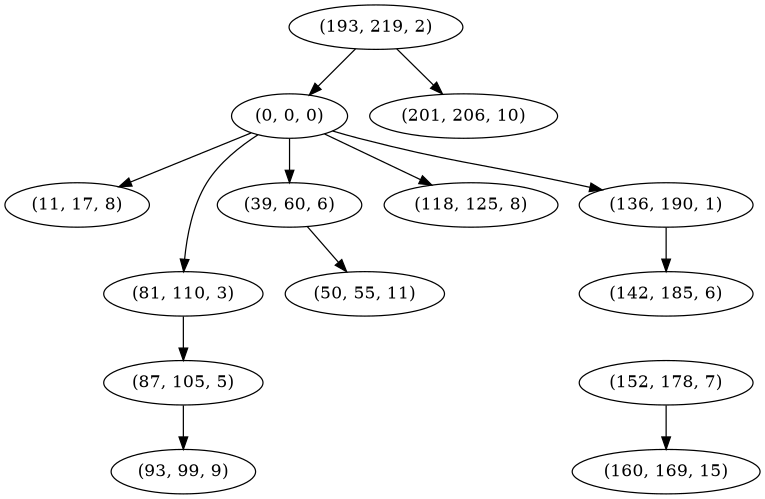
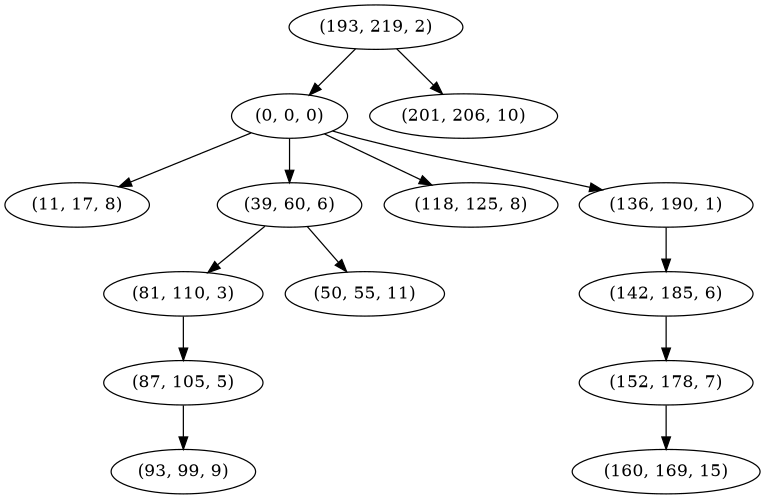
edge "(0, 0, 0)" -> "(81, 110, 3)": now "(39, 60, 6)" -> "(81, 110, 3)"
edge "(142, 185, 6)" -> "(152, 178, 7)": added
